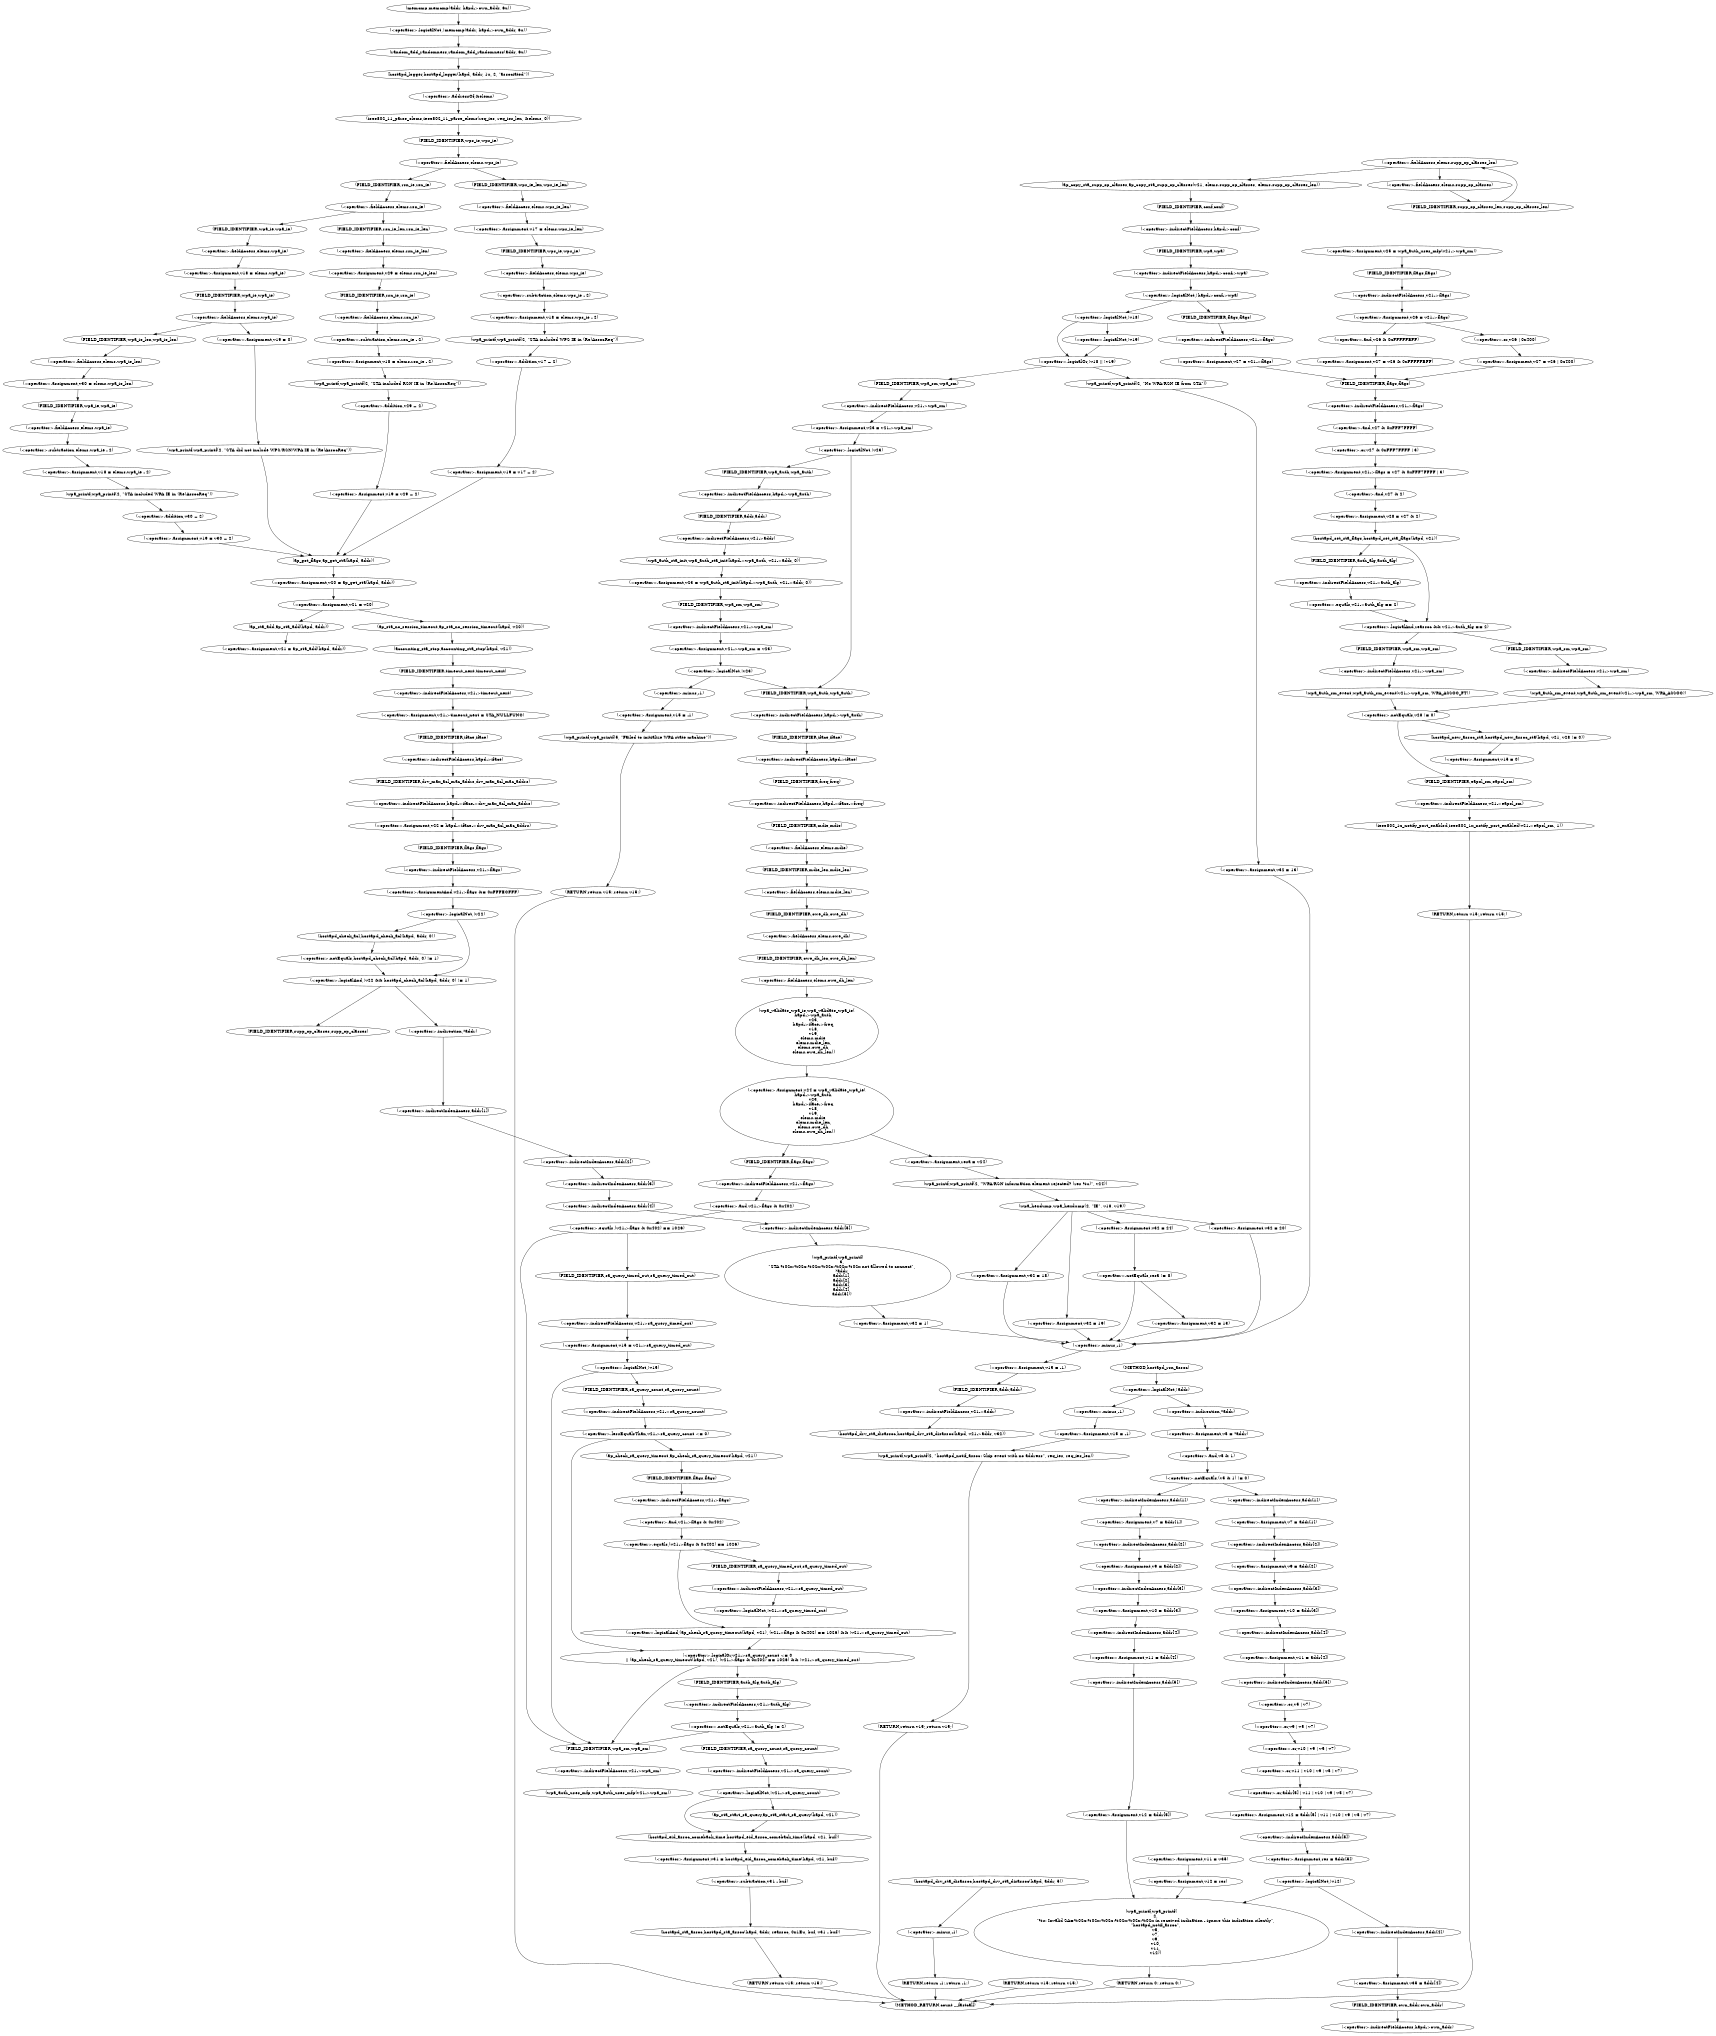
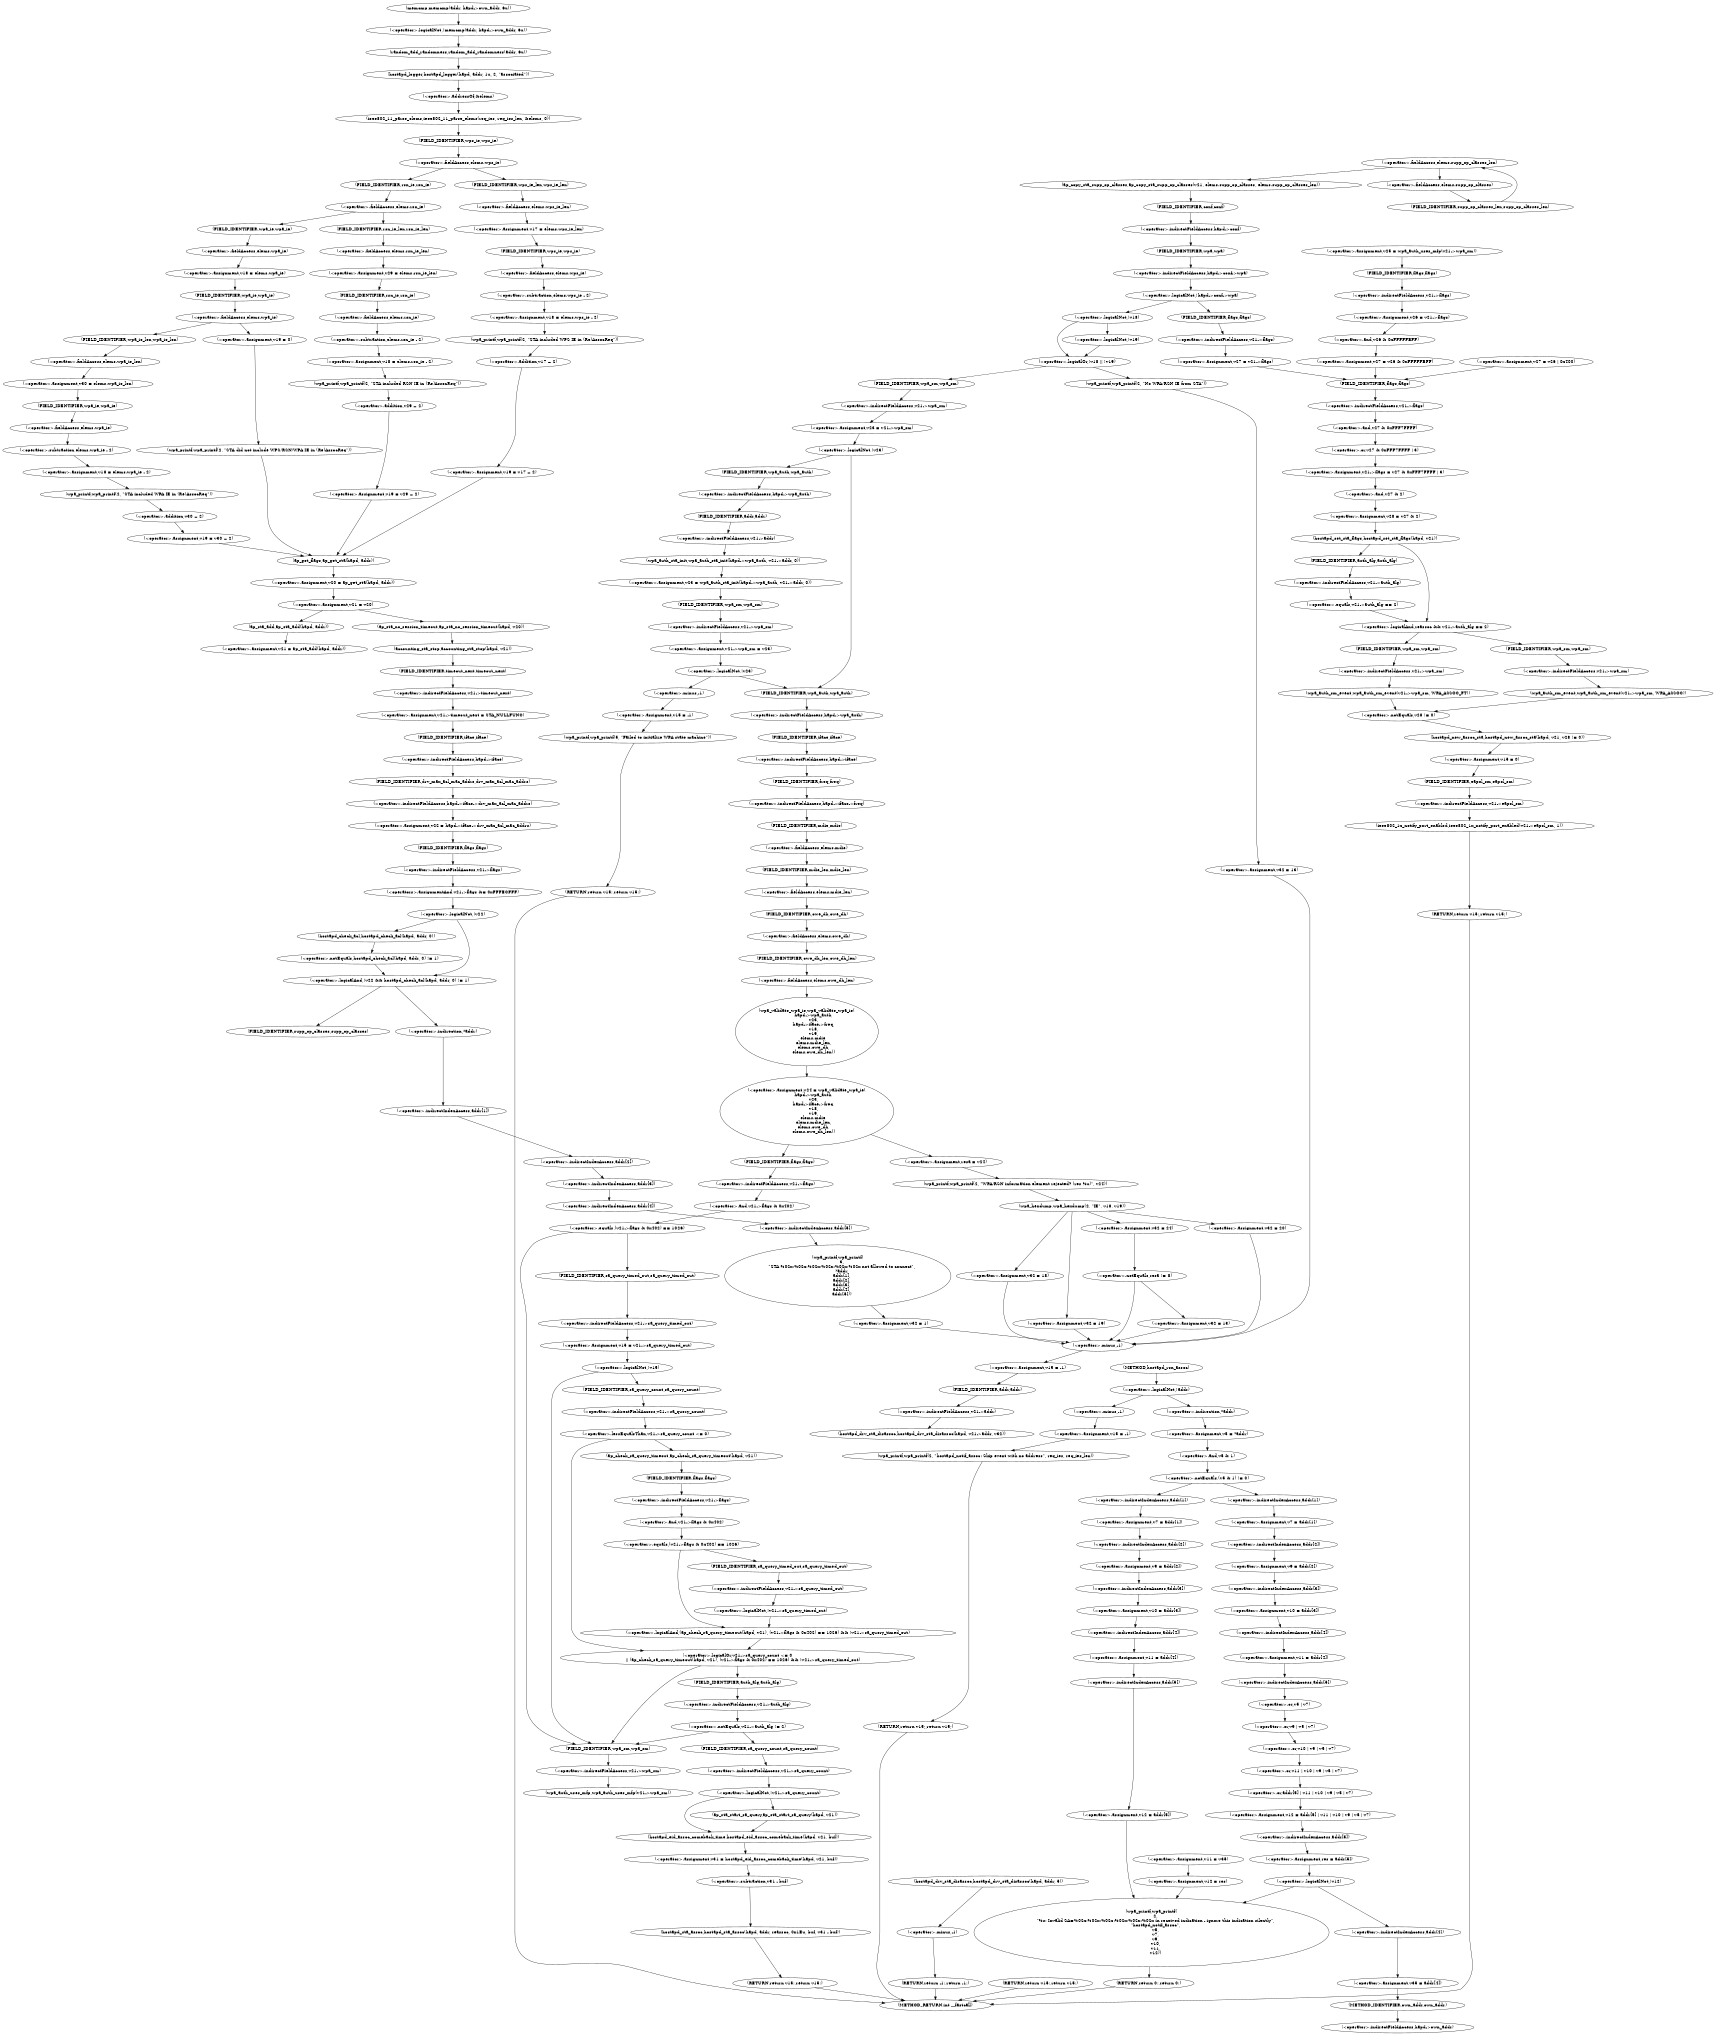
node "(<operator>.or,v26 | 0x400)": removed
edge "(<operator>.notEquals,v28 != 0)" -> "(FIELD_IDENTIFIER,eapol_sm,eapol_sm)": now "(<operator>.assignment,v15 = 0)" -> "(FIELD_IDENTIFIER,eapol_sm,eapol_sm)"
node "(METHOD_RETURN,count __fastcall)": label "(METHOD_RETURN,count __fastcall)" -> "(METHOD_RETURN,int __fastcall)"
node "(FIELD_IDENTIFIER,own_addr,own_addr)": label "(FIELD_IDENTIFIER,own_addr,own_addr)" -> "(METHOD_IDENTIFIER,own_addr,own_addr)"
